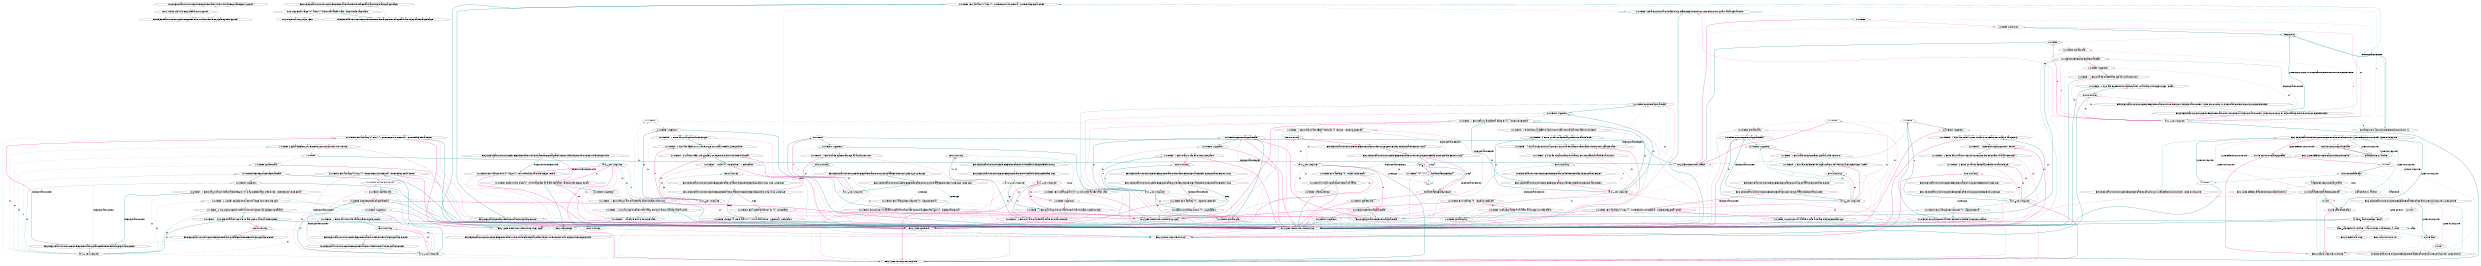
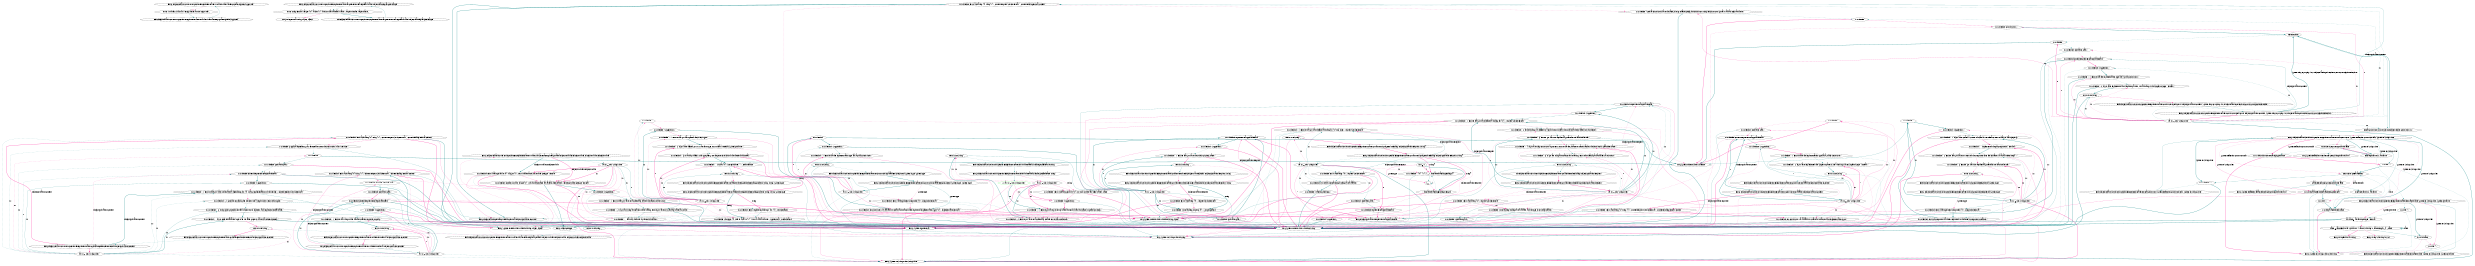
edge "constructor.GetParameters()" -> "sw.Write(parameterInfo.ParameterType.Format())": label "string" -> "parameterInfo"
edge "constructor.GetParameters()" -> "sw.Write(parameterInfo.Name)": label "parameterInfo" -> "name"
